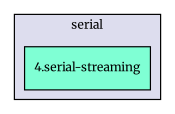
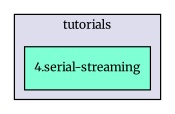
cluster "serial": label "serial" -> "tutorials"
